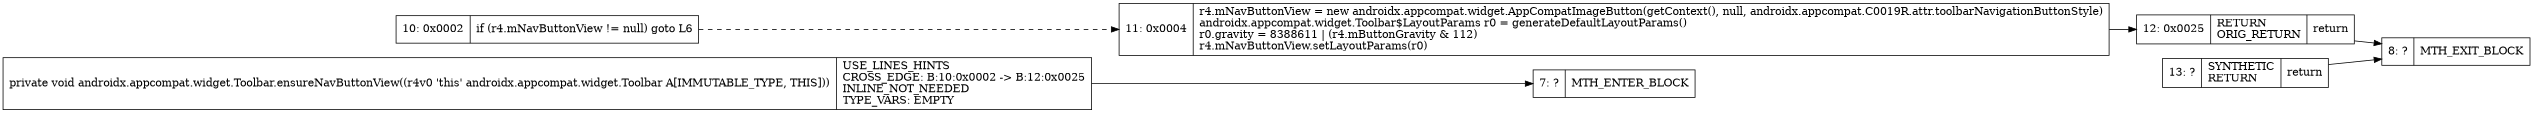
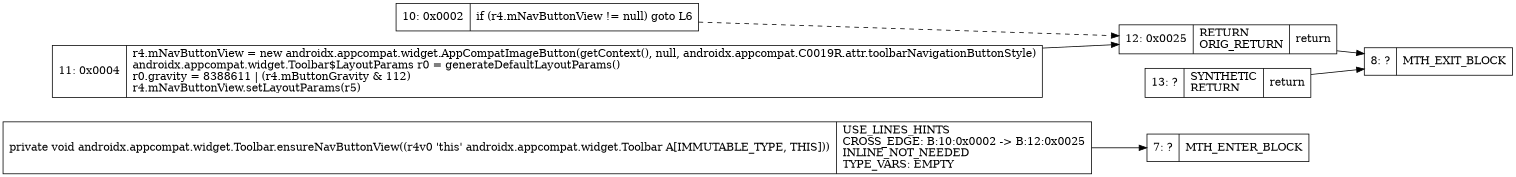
edge "10: 0x0002" -> "11: 0x0004": now "10: 0x0002" -> "12: 0x0025"
node "11: 0x0004": text "r4.mNavButtonView.setLayoutParams(r0)" -> "r4.mNavButtonView.setLayoutParams(r5)"
